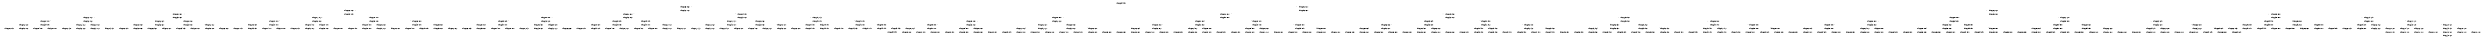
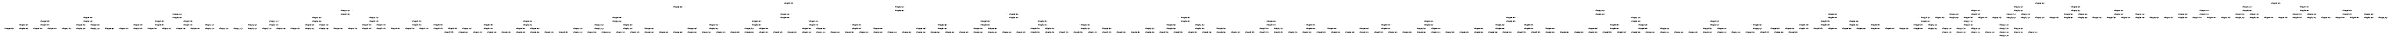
node "Node{data=[1166, 1166]}": removed
node "Node{data=[1775, 1775]}": added
